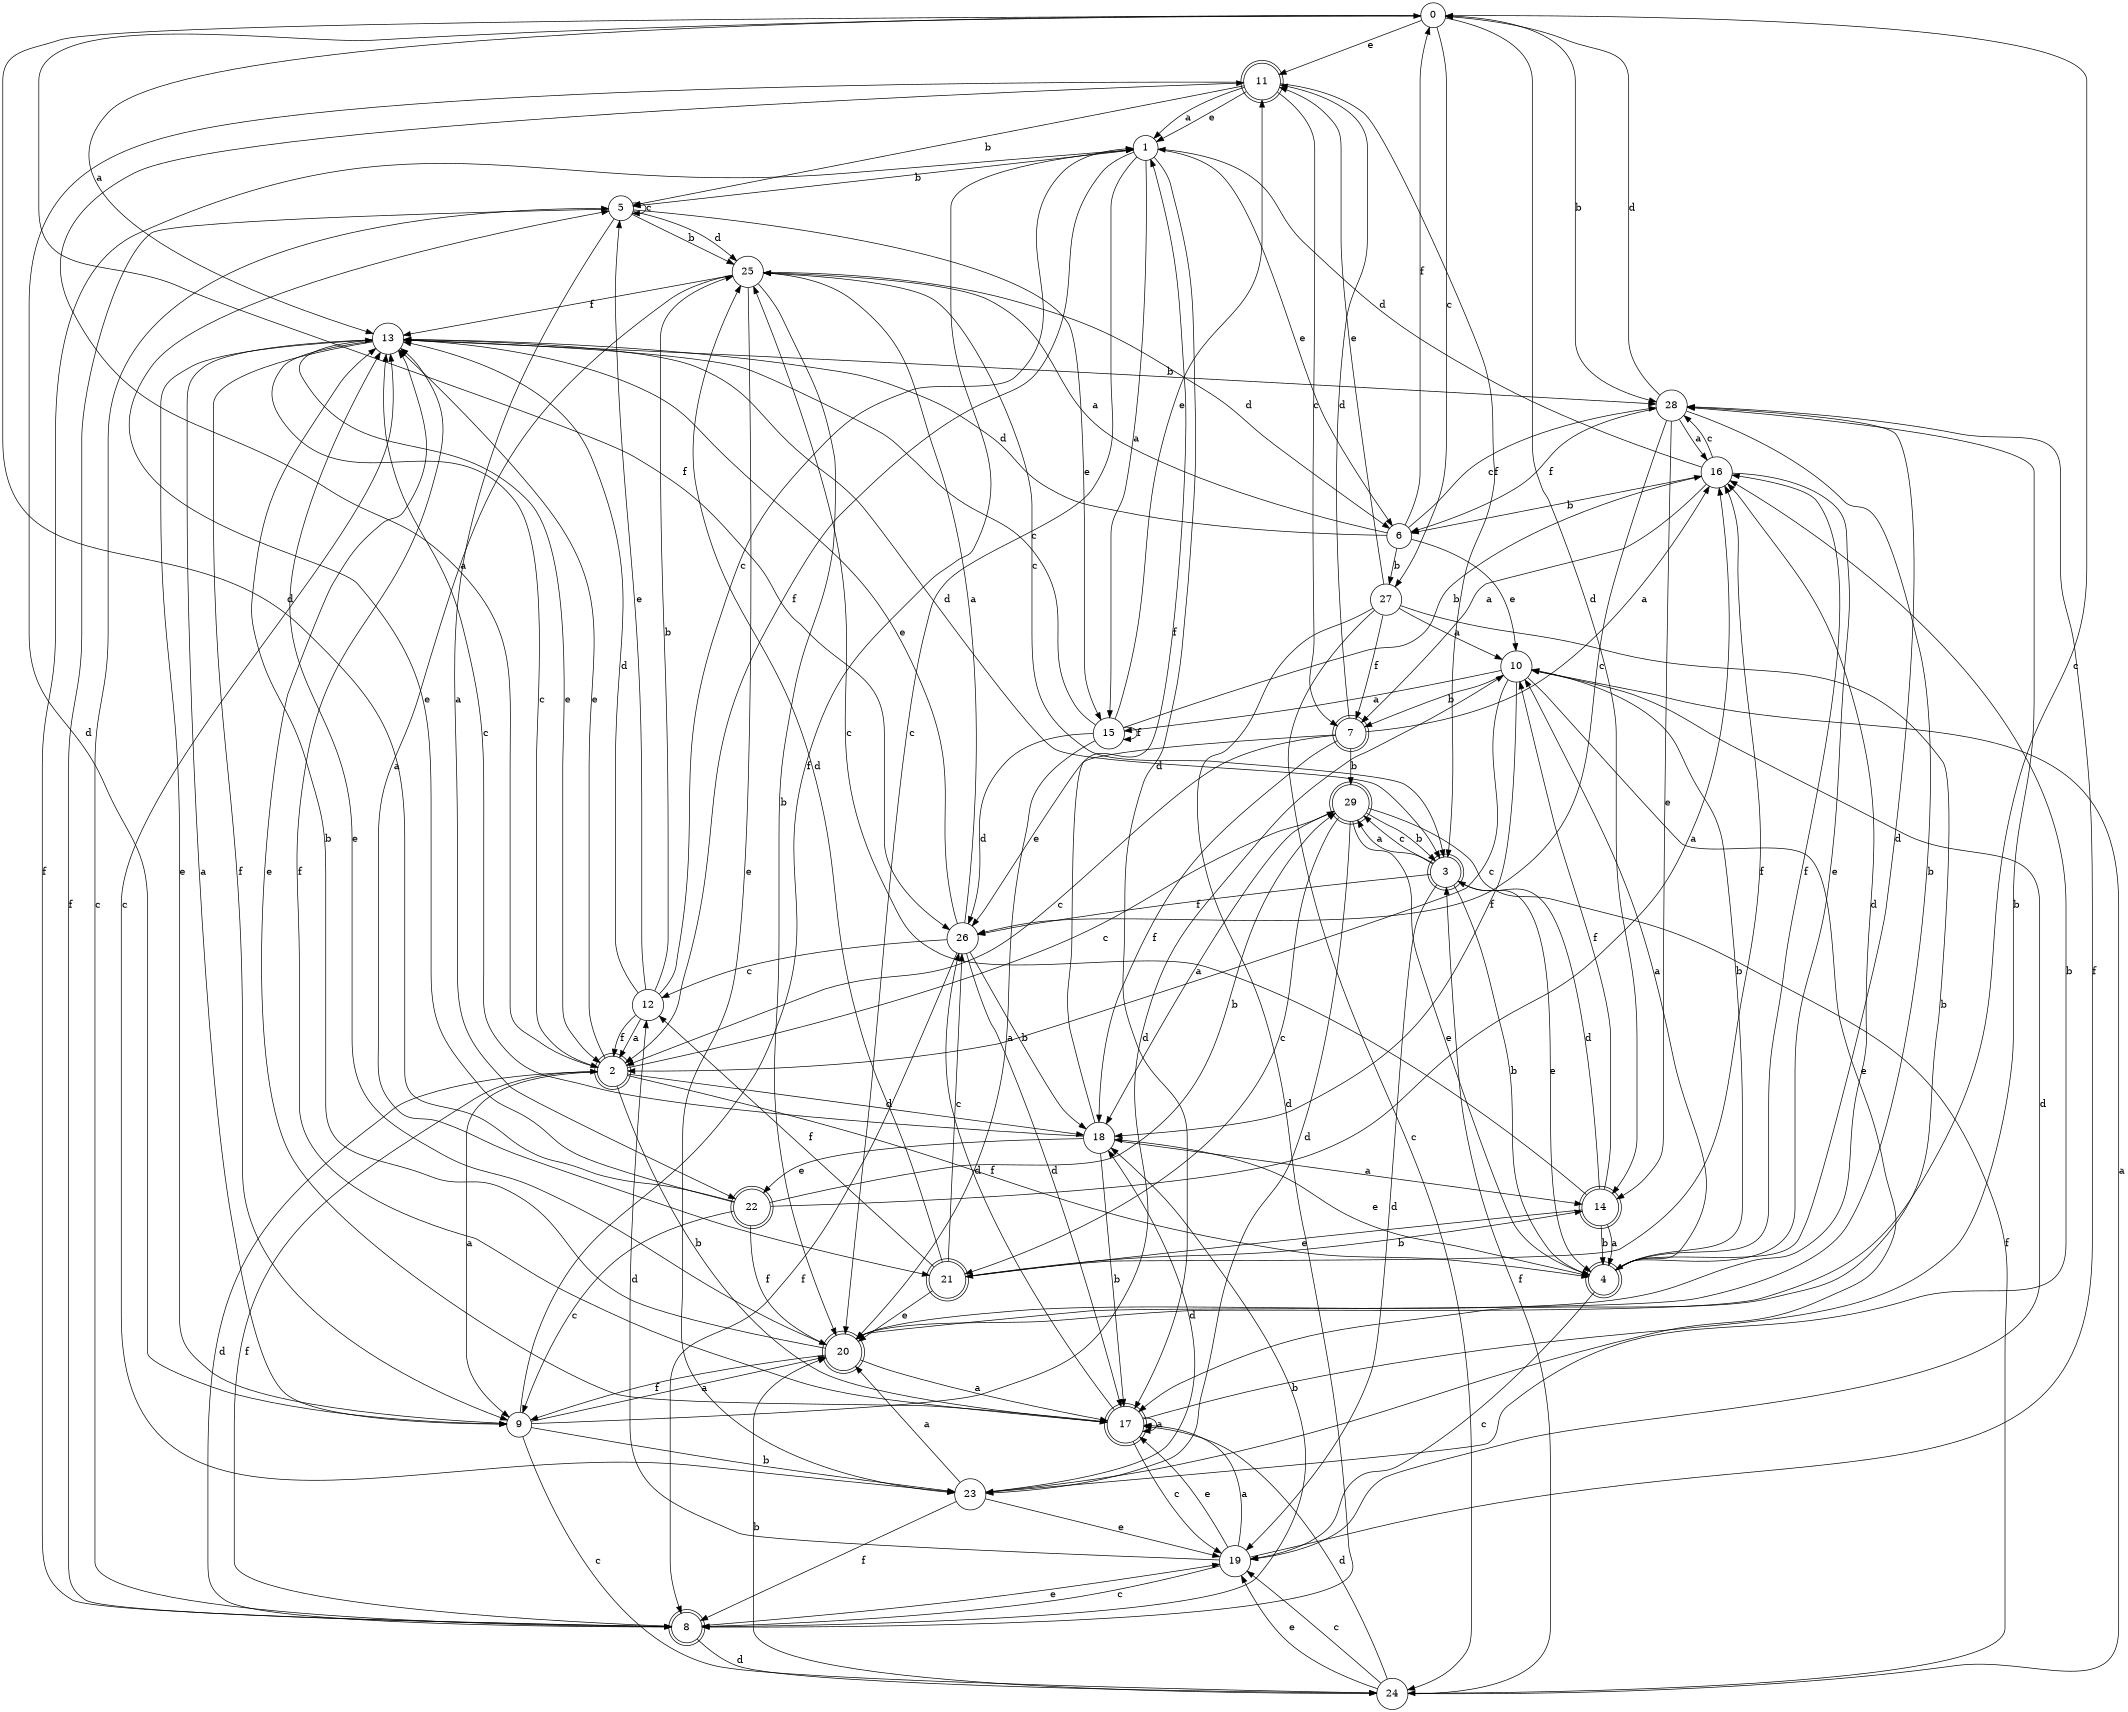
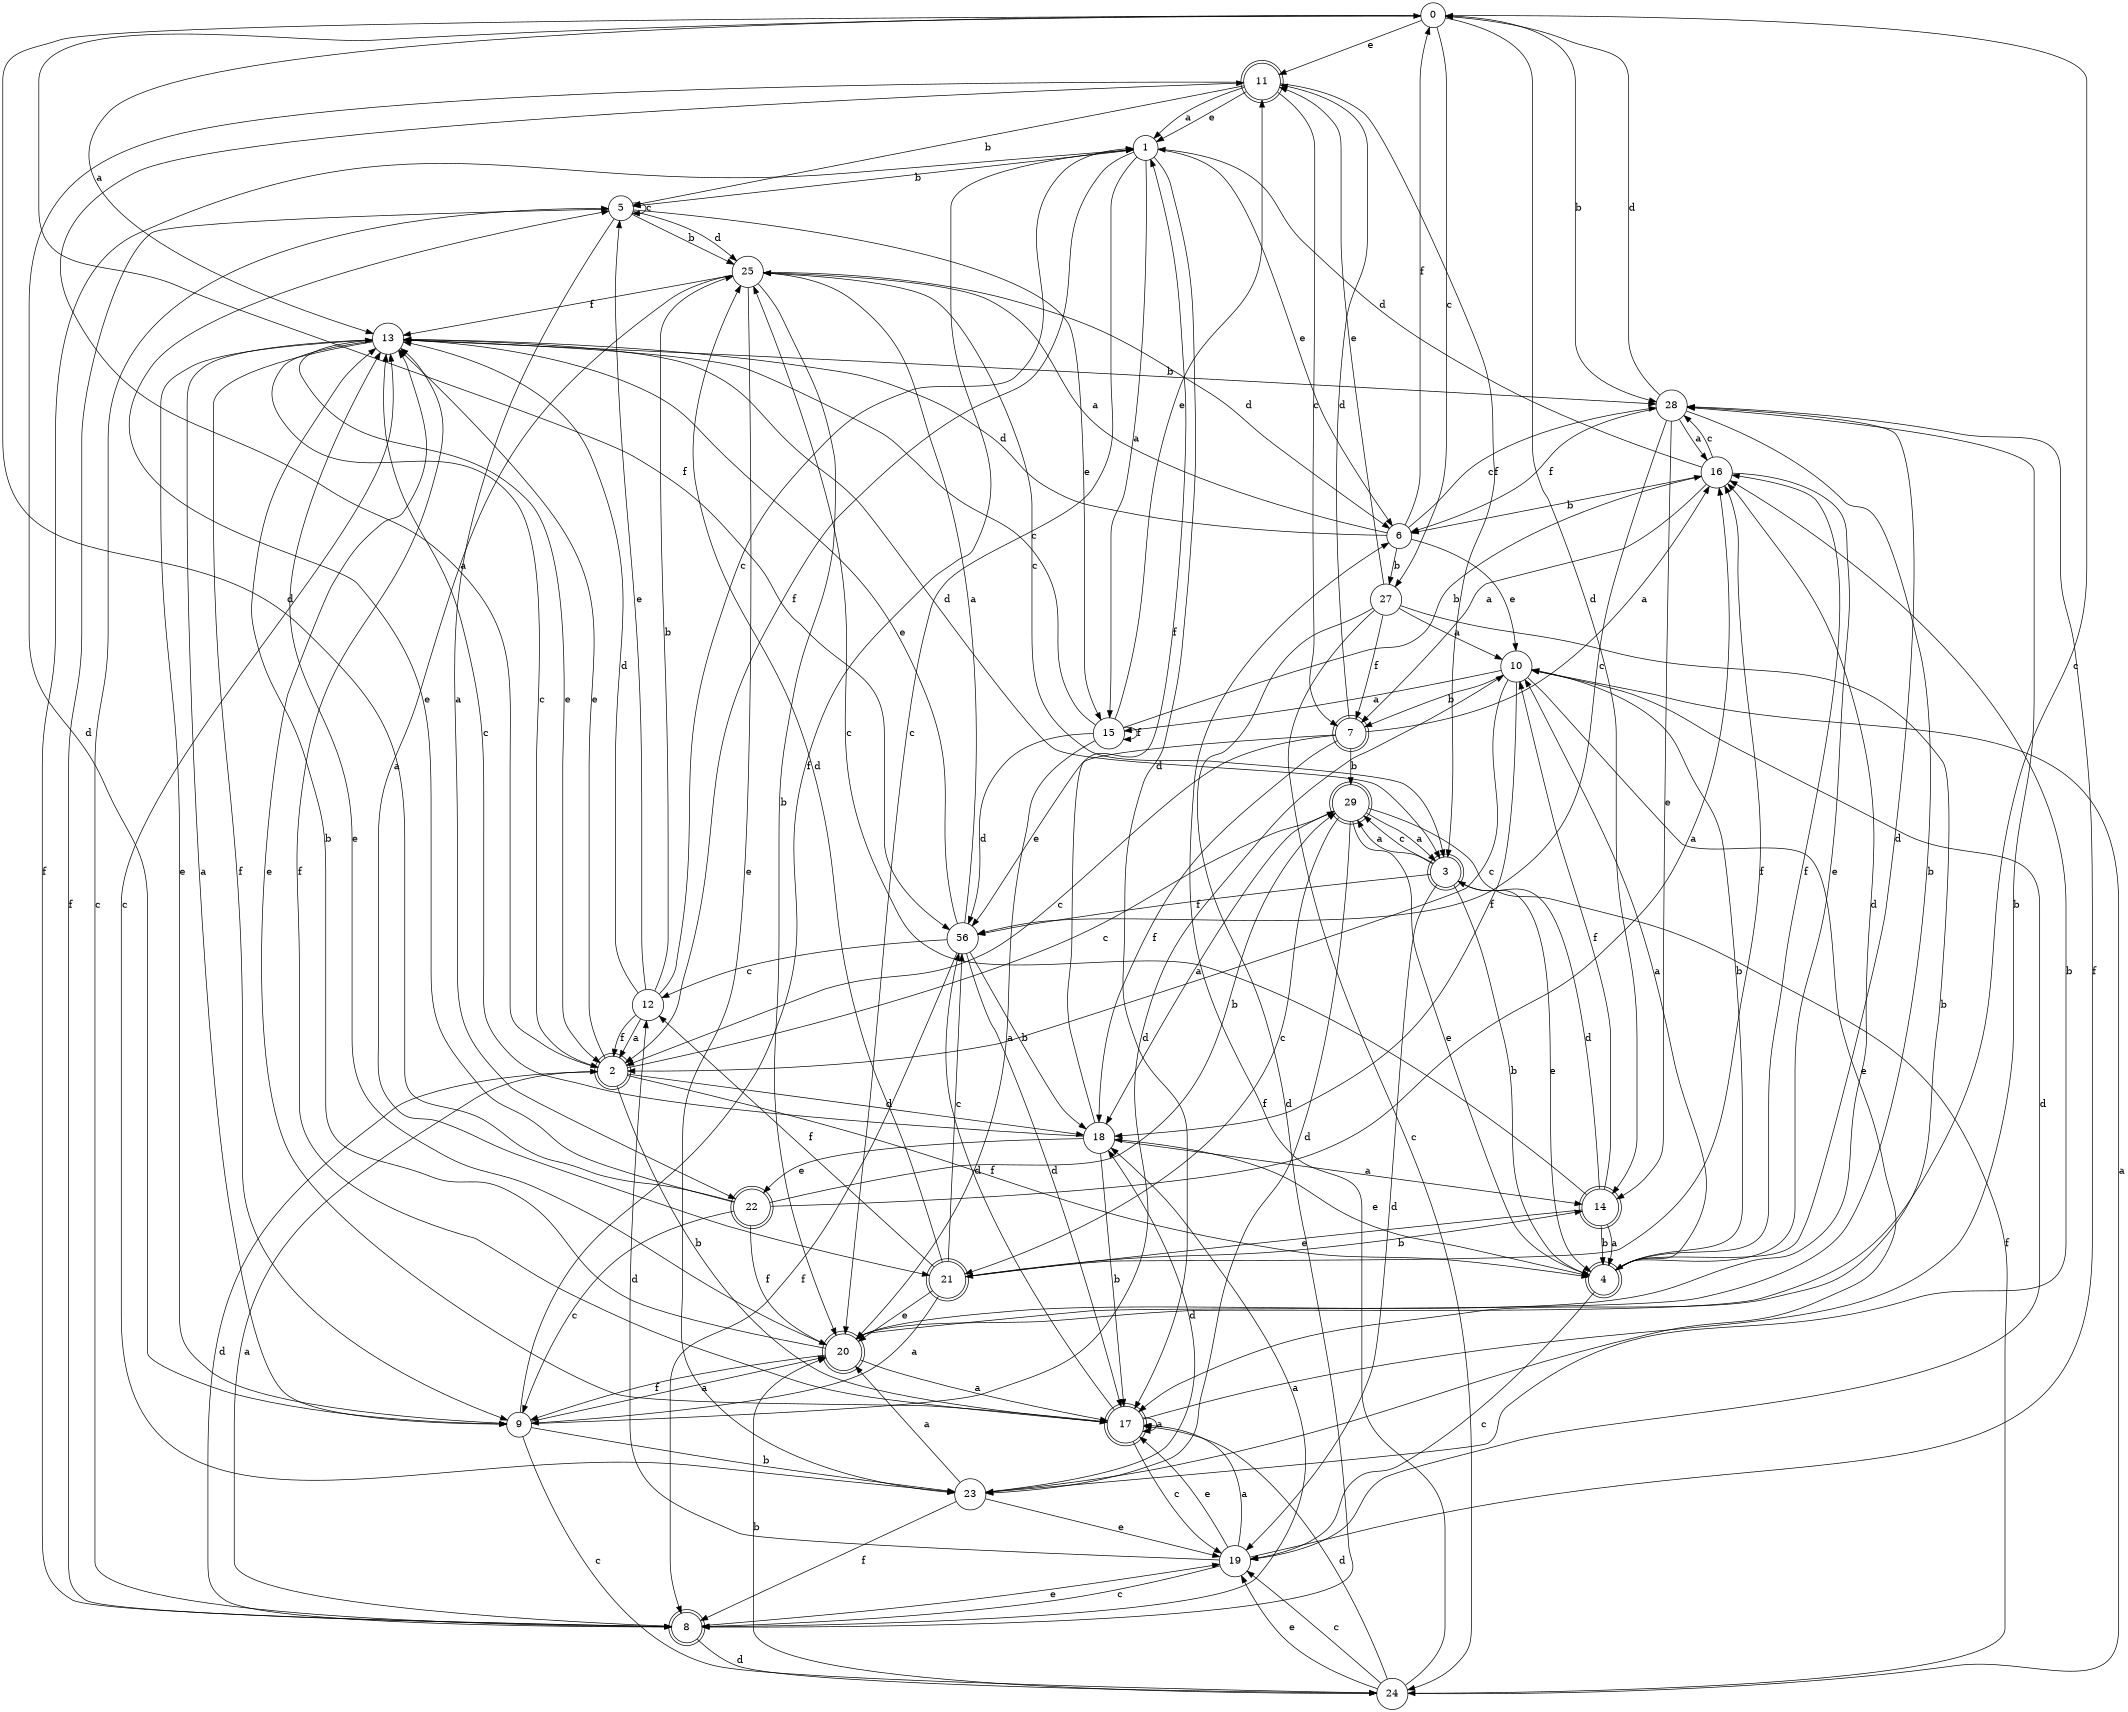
edge "29" -> "3": label "b" -> "a"
node "26": label "26" -> "56"
edge "2" -> "9": now "21" -> "9"
edge "24" -> "3": now "24" -> "6"
edge "8" -> "2": label "f" -> "a"
edge "8" -> "18": label "b" -> "a"
